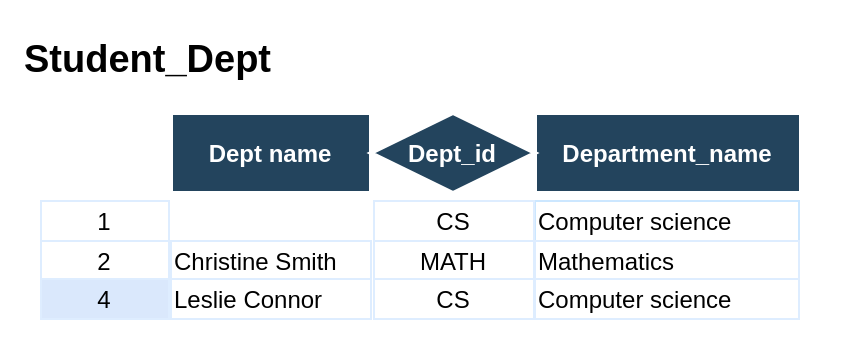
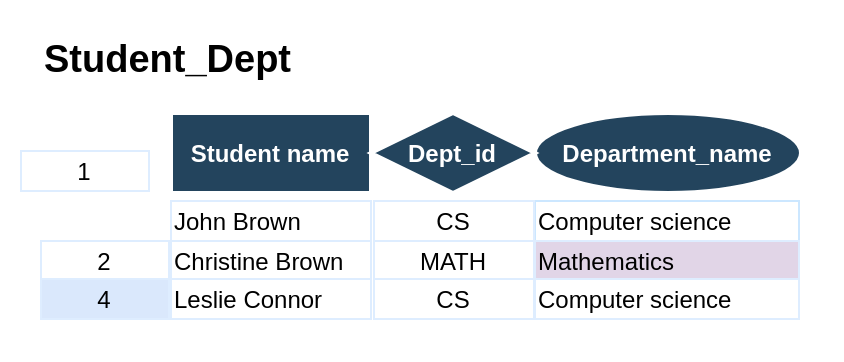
node "Student_Dept": moved (165, 61) -> (185, 61)
node "Department_name": shape rectangle -> ellipse
node "Dept name": label "Dept name" -> "Student name"
node "1": moved (105, 221) -> (85, 171)
node "John Brown": added
node "Mathematics": fillcolor #ffffff -> #e1d5e7
node "Christine Smith": label "Christine Smith" -> "Christine Brown"
